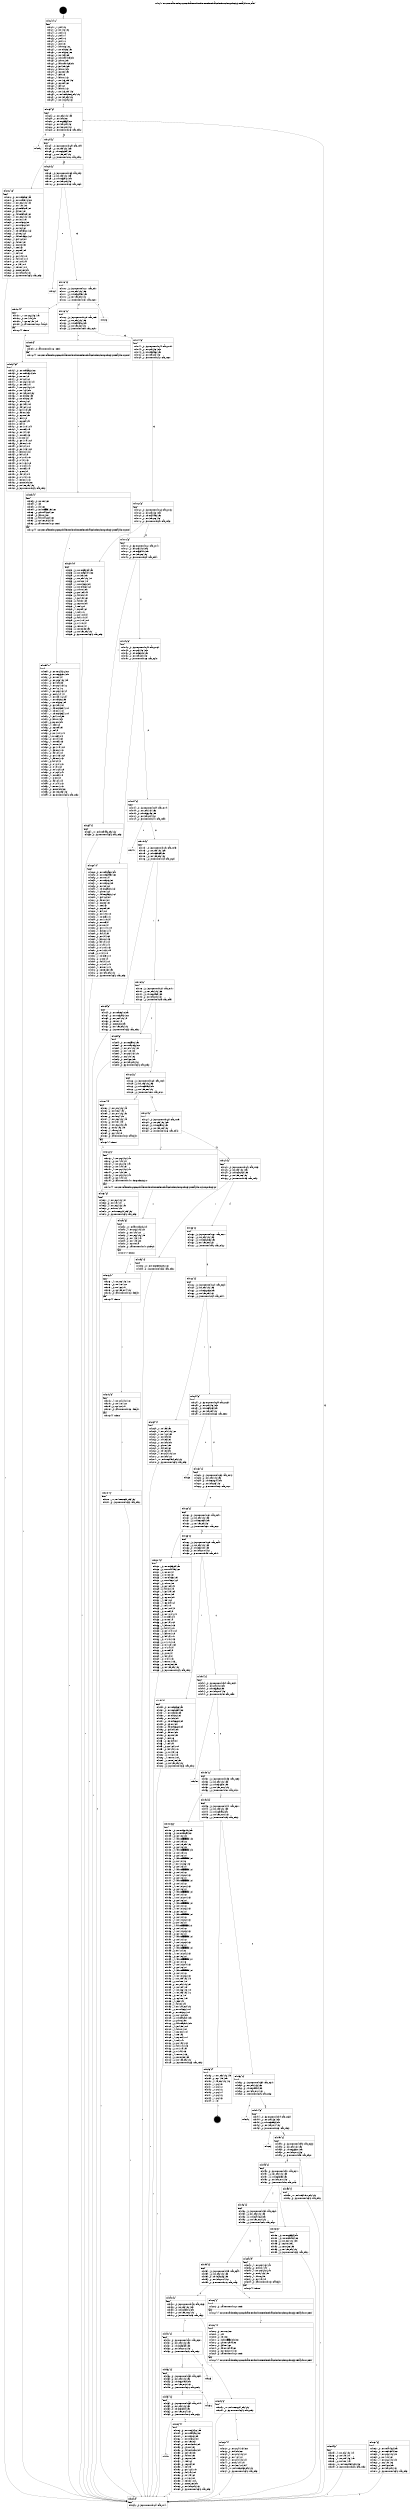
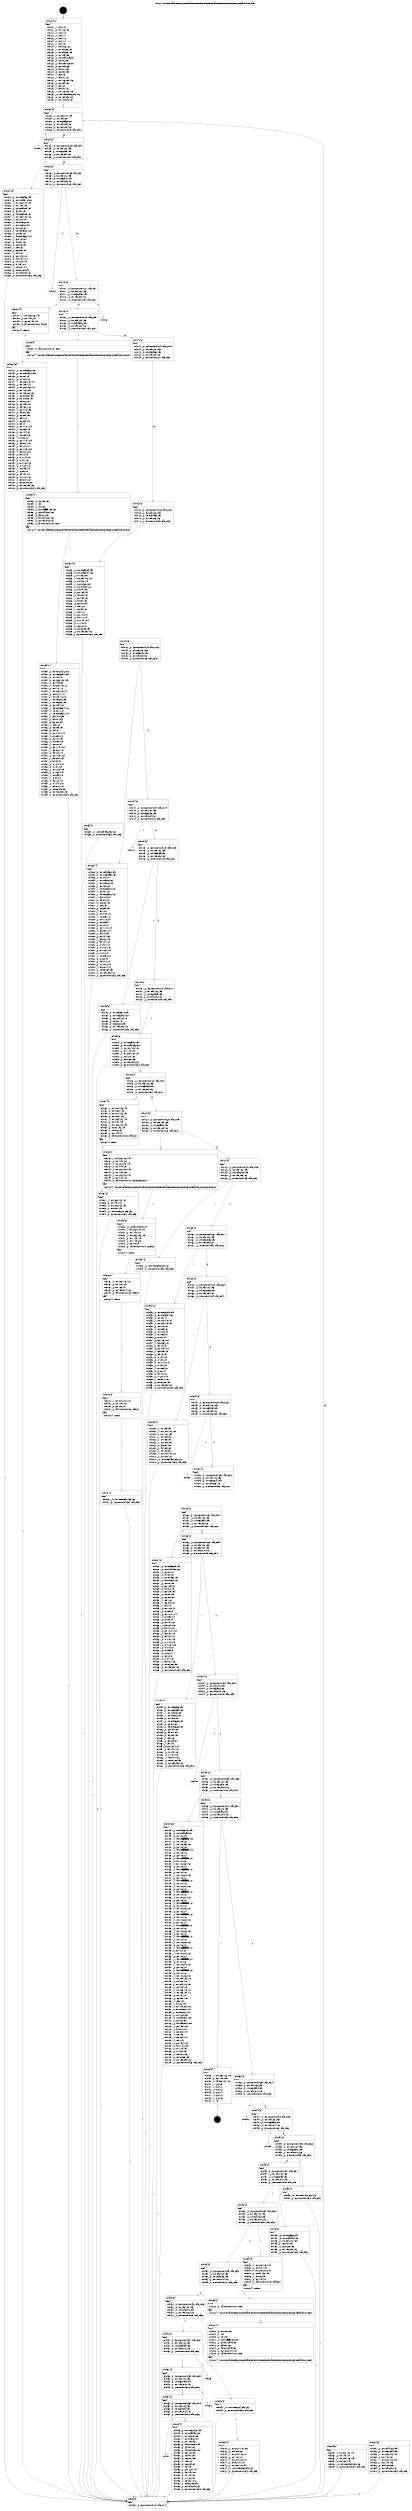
node "0x40177c [28]": removed
edge "0x4017ec [28]" -> "0x401808 [28]": now "0x4020df [36]" -> "0x401808 [28]"
node "0x401a96 [106]": added
edge "0x4018b0 [28]" -> "0x4018cc [28]": removed, label "10"
